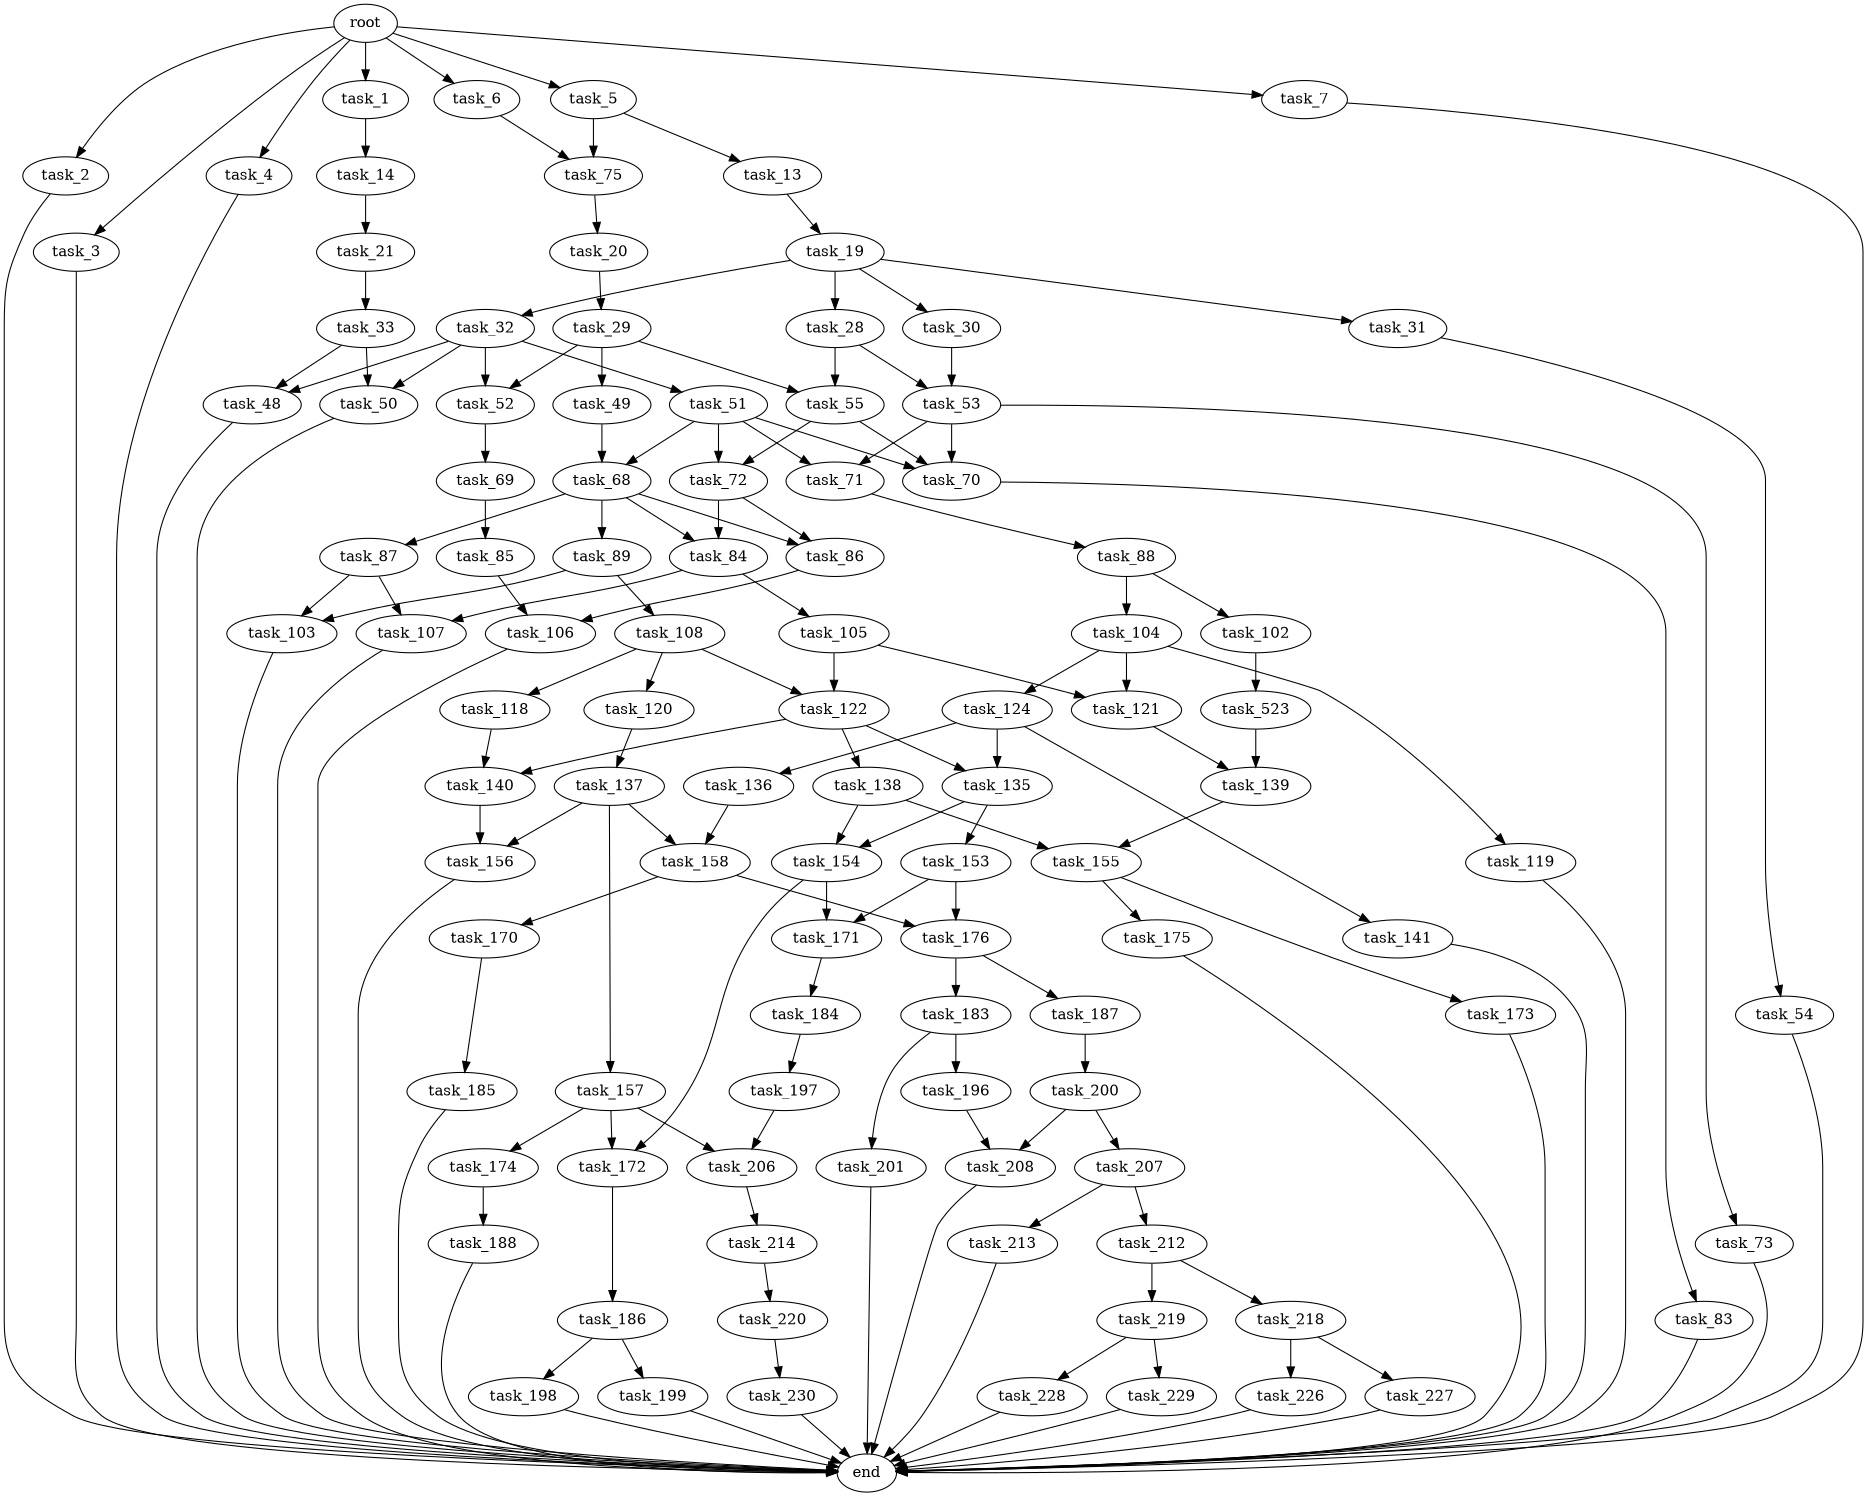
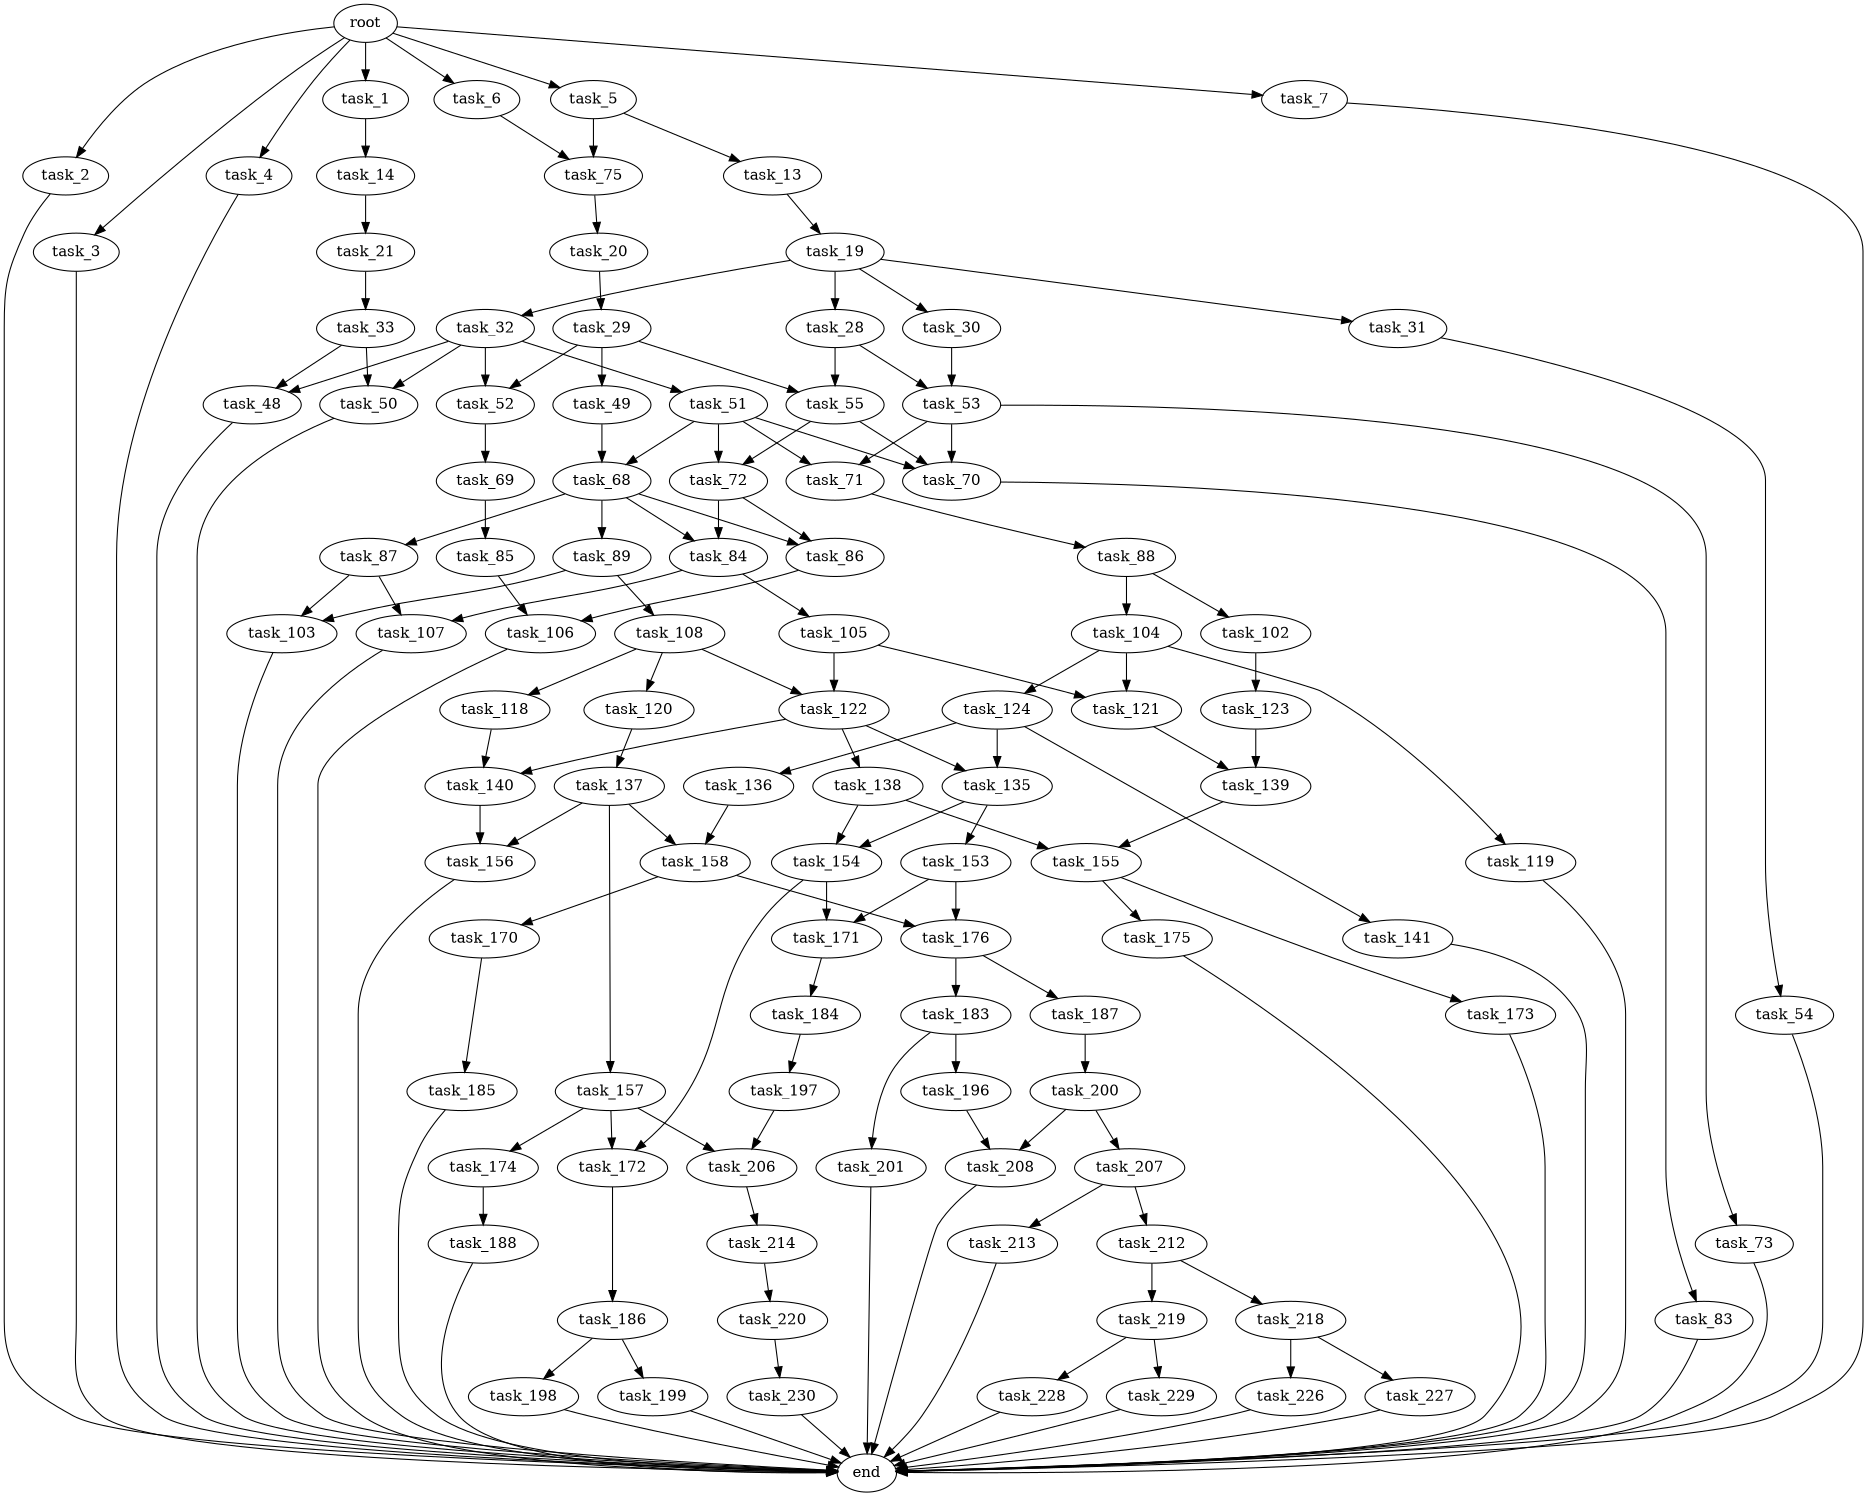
node "task_523": label "task_523" -> "task_123"
